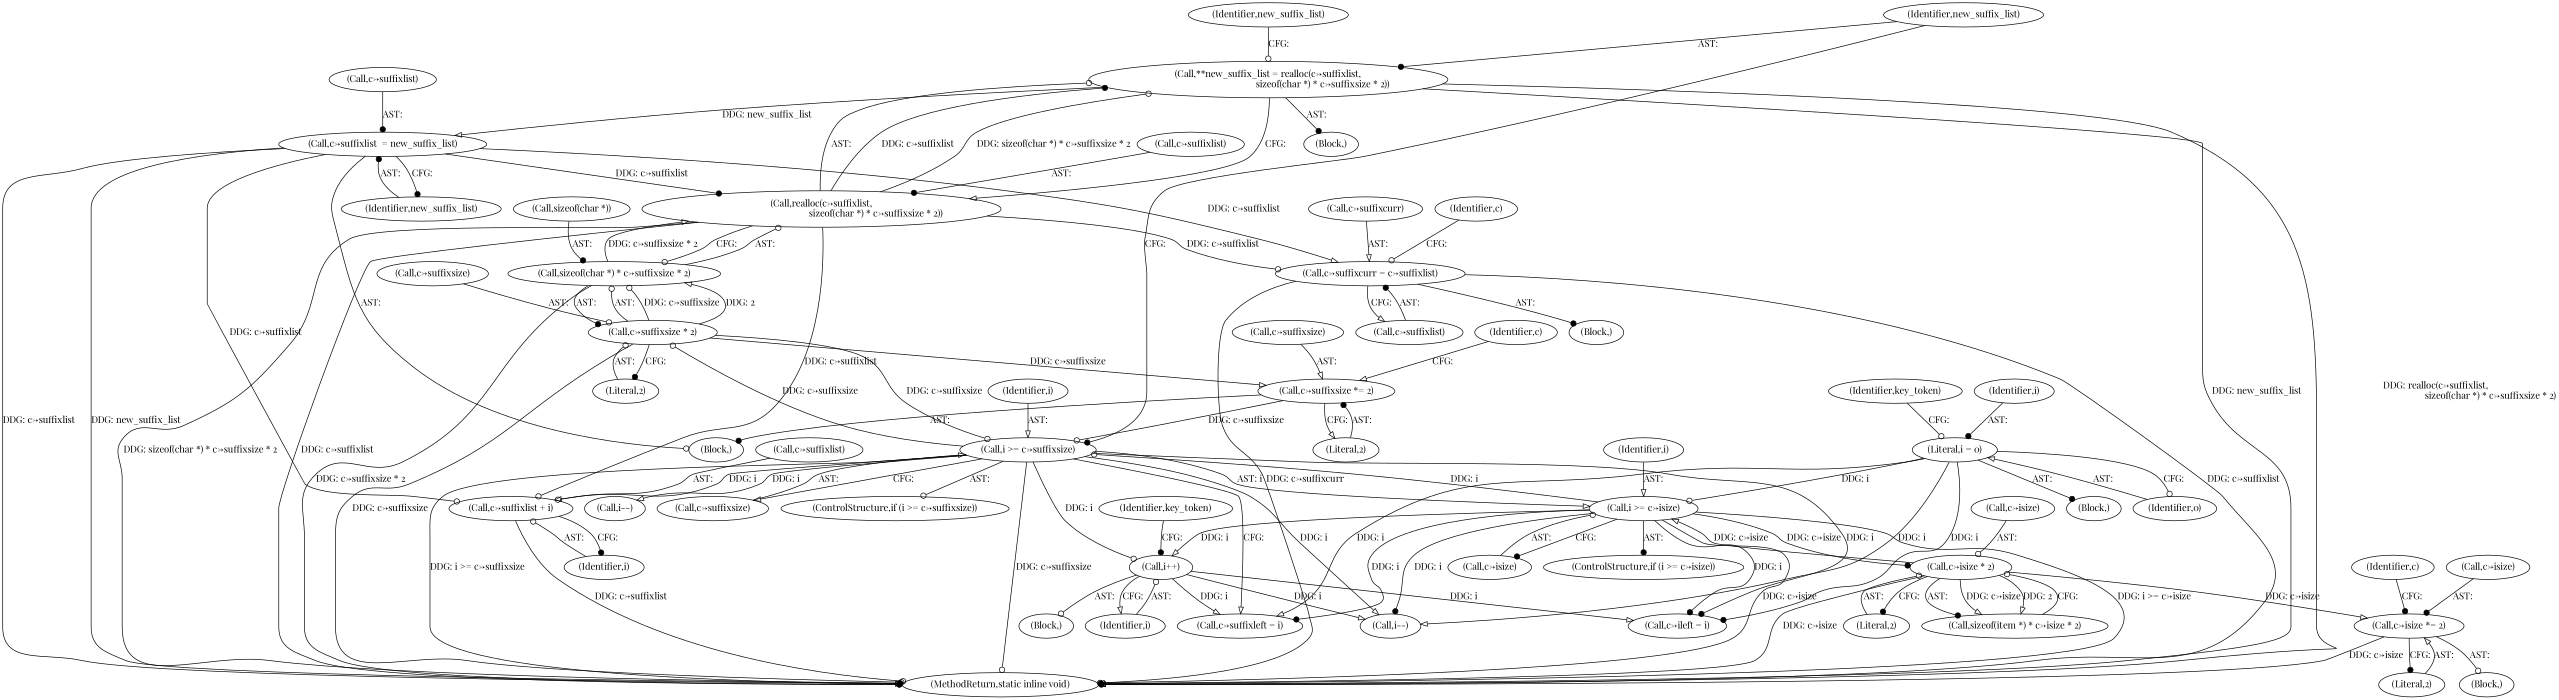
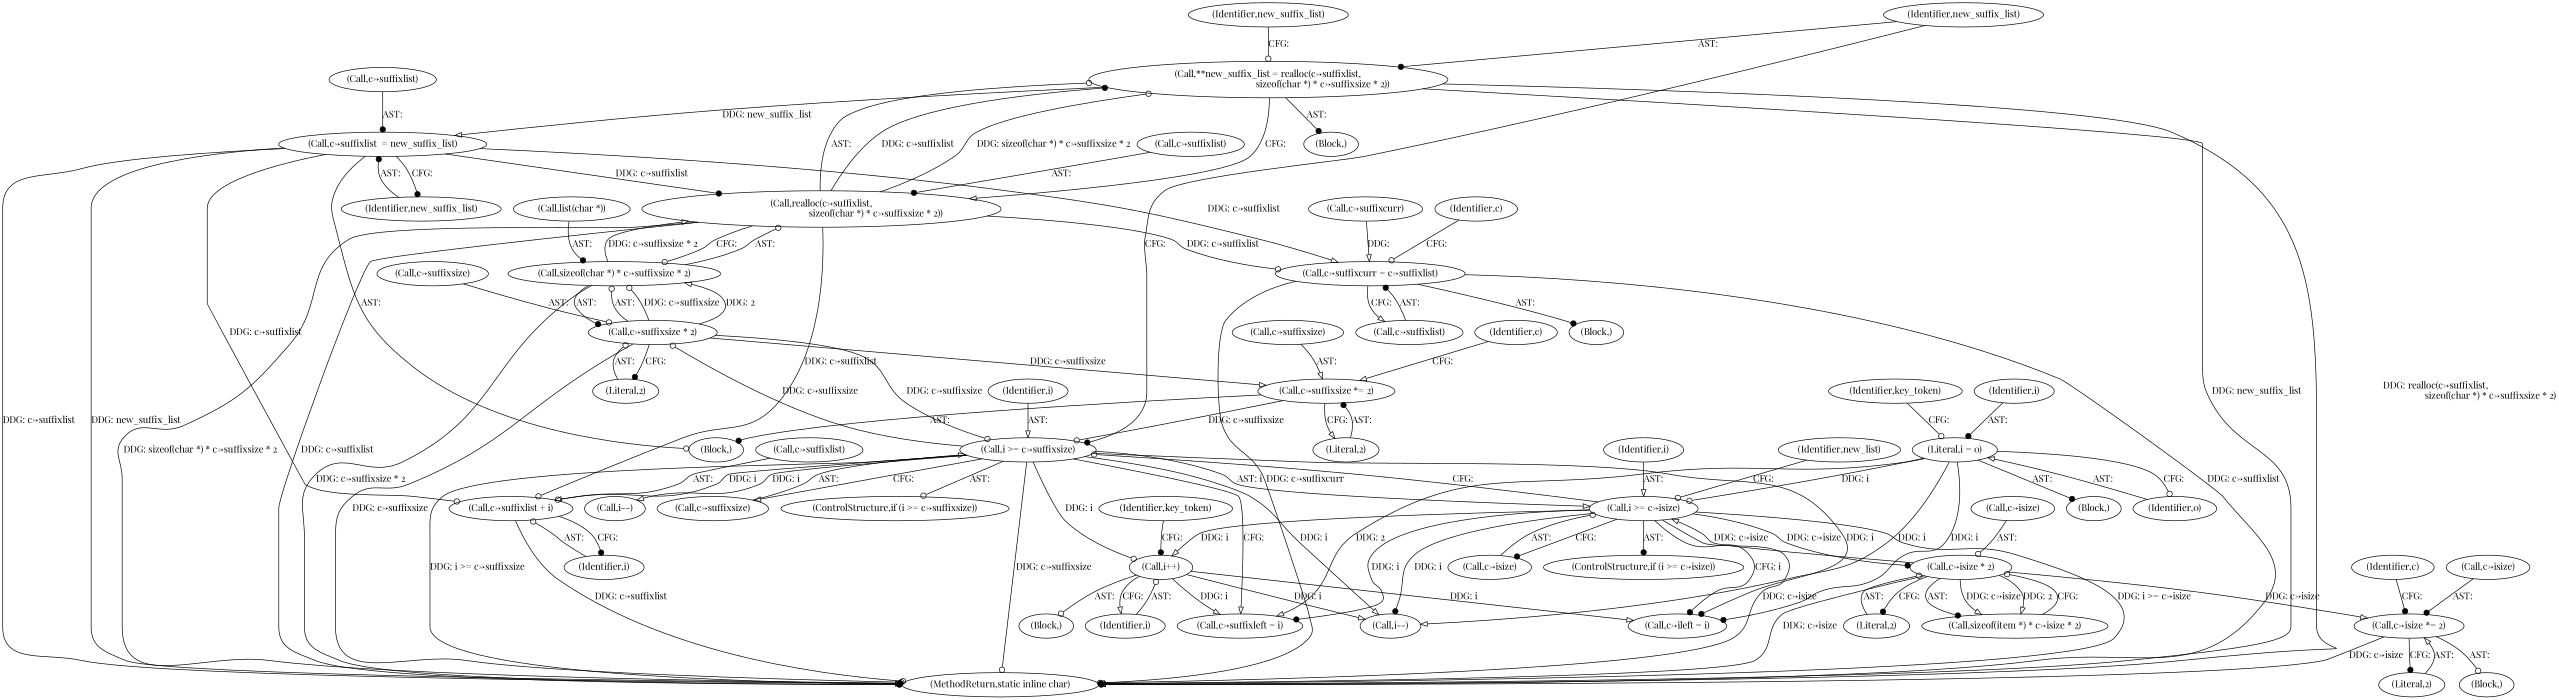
node "(Call,sizeof(char *))": label "(Call,sizeof(char *))" -> "(Call,list(char *))"
edge "(Call,c->suffixcurr)" -> "(Call,c->suffixcurr = c->suffixlist)": label "AST: " -> "DDG: "
node "(Identifier,new_list)": added
edge "(Call,i >= c->isize)" -> "(Call,i >= c->suffixsize)": label "DDG: i" -> "CFG: "
edge "(Literal,i = 0)" -> "(Call,c->suffixleft = i)": label "DDG: i" -> "DDG: 2"
edge "(Call,i >= c->isize)" -> "(Call,c->ileft = i)": label "DDG: i" -> "CFG: i"
node "(MethodReturn,static inline void)": label "(MethodReturn,static inline void)" -> "(MethodReturn,static inline char)"
